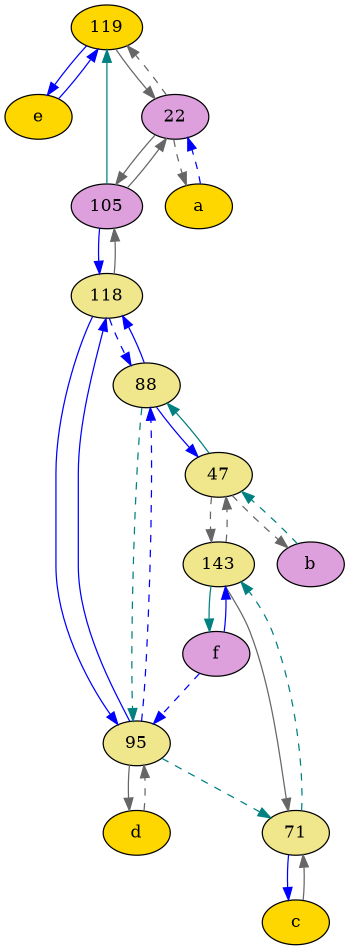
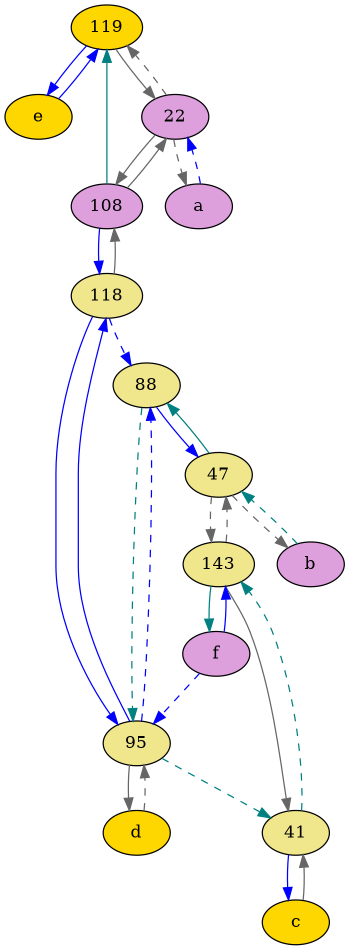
node "105": label "105" -> "108"
node "a": fillcolor gold -> plum
edge "88" -> "118": removed
node "71": label "71" -> "41"
